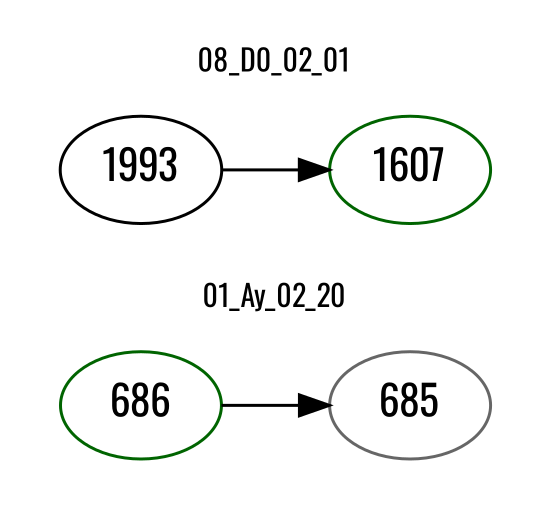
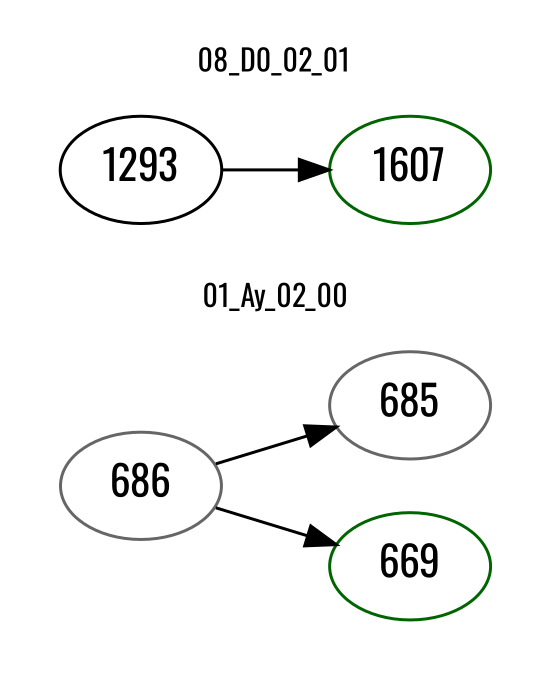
node "1993": label "1993" -> "1293"
cluster "01_Ay_02_20": label "01_Ay_02_20" -> "01_Ay_02_00"
node "686": color darkgreen -> gray40
node "669": added
